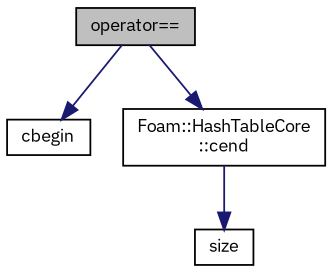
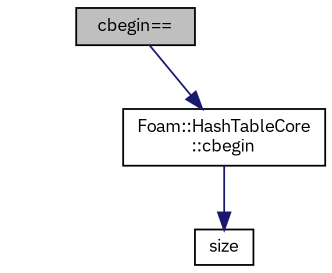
node "operator==": label "operator==" -> "cbegin=="
node "cbegin": removed
node "Foam::HashTableCore ::cend": label "Foam::HashTableCore ::cend" -> "Foam::HashTableCore ::cbegin"
